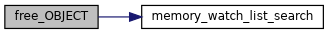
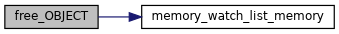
node "memory_watch_list_search": label "memory_watch_list_search" -> "memory_watch_list_memory"
